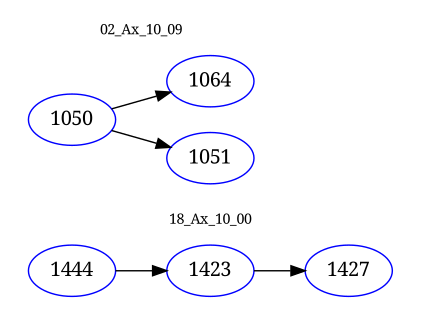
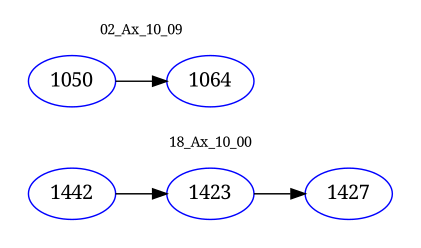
node "1051": removed
node "1444": label "1444" -> "1442"
